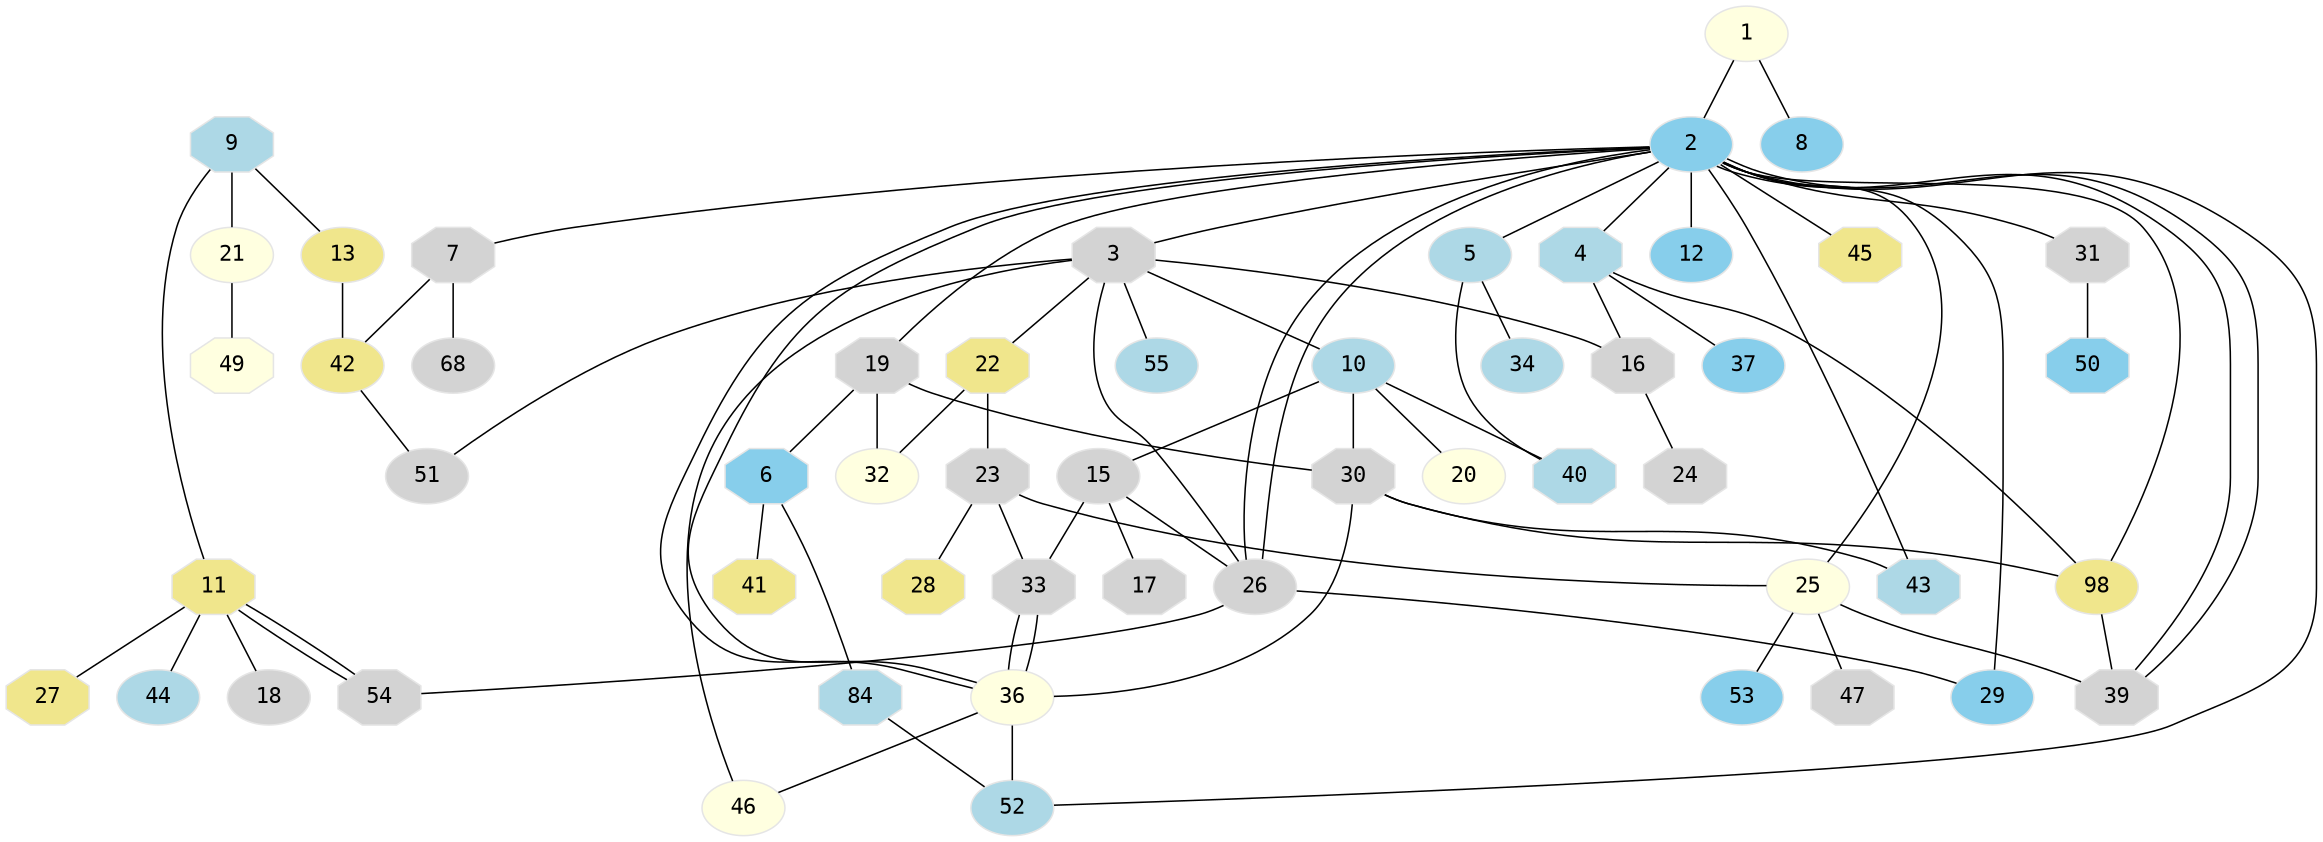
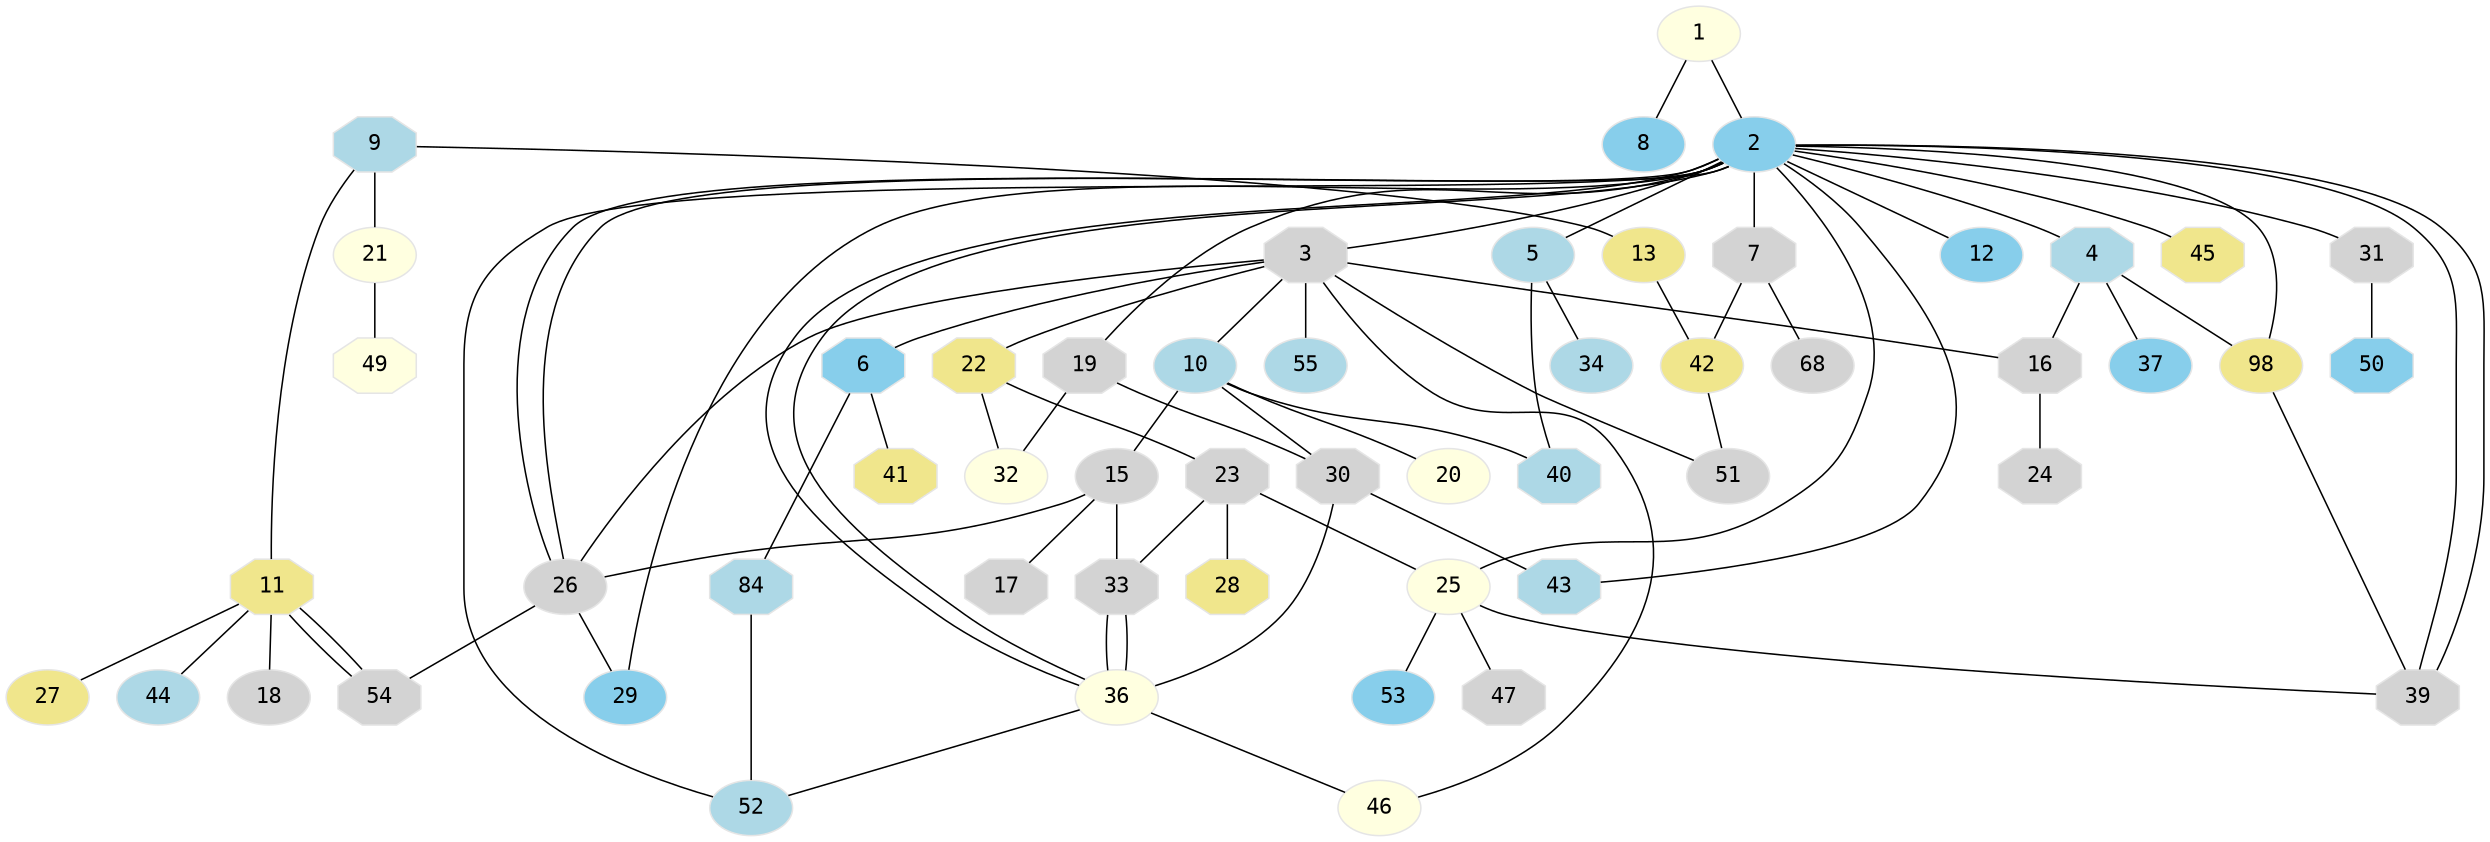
edge "19" -- "6": now "3" -- "6"
edge "30" -- "98": removed
node "27": shape octagon -> ellipse
